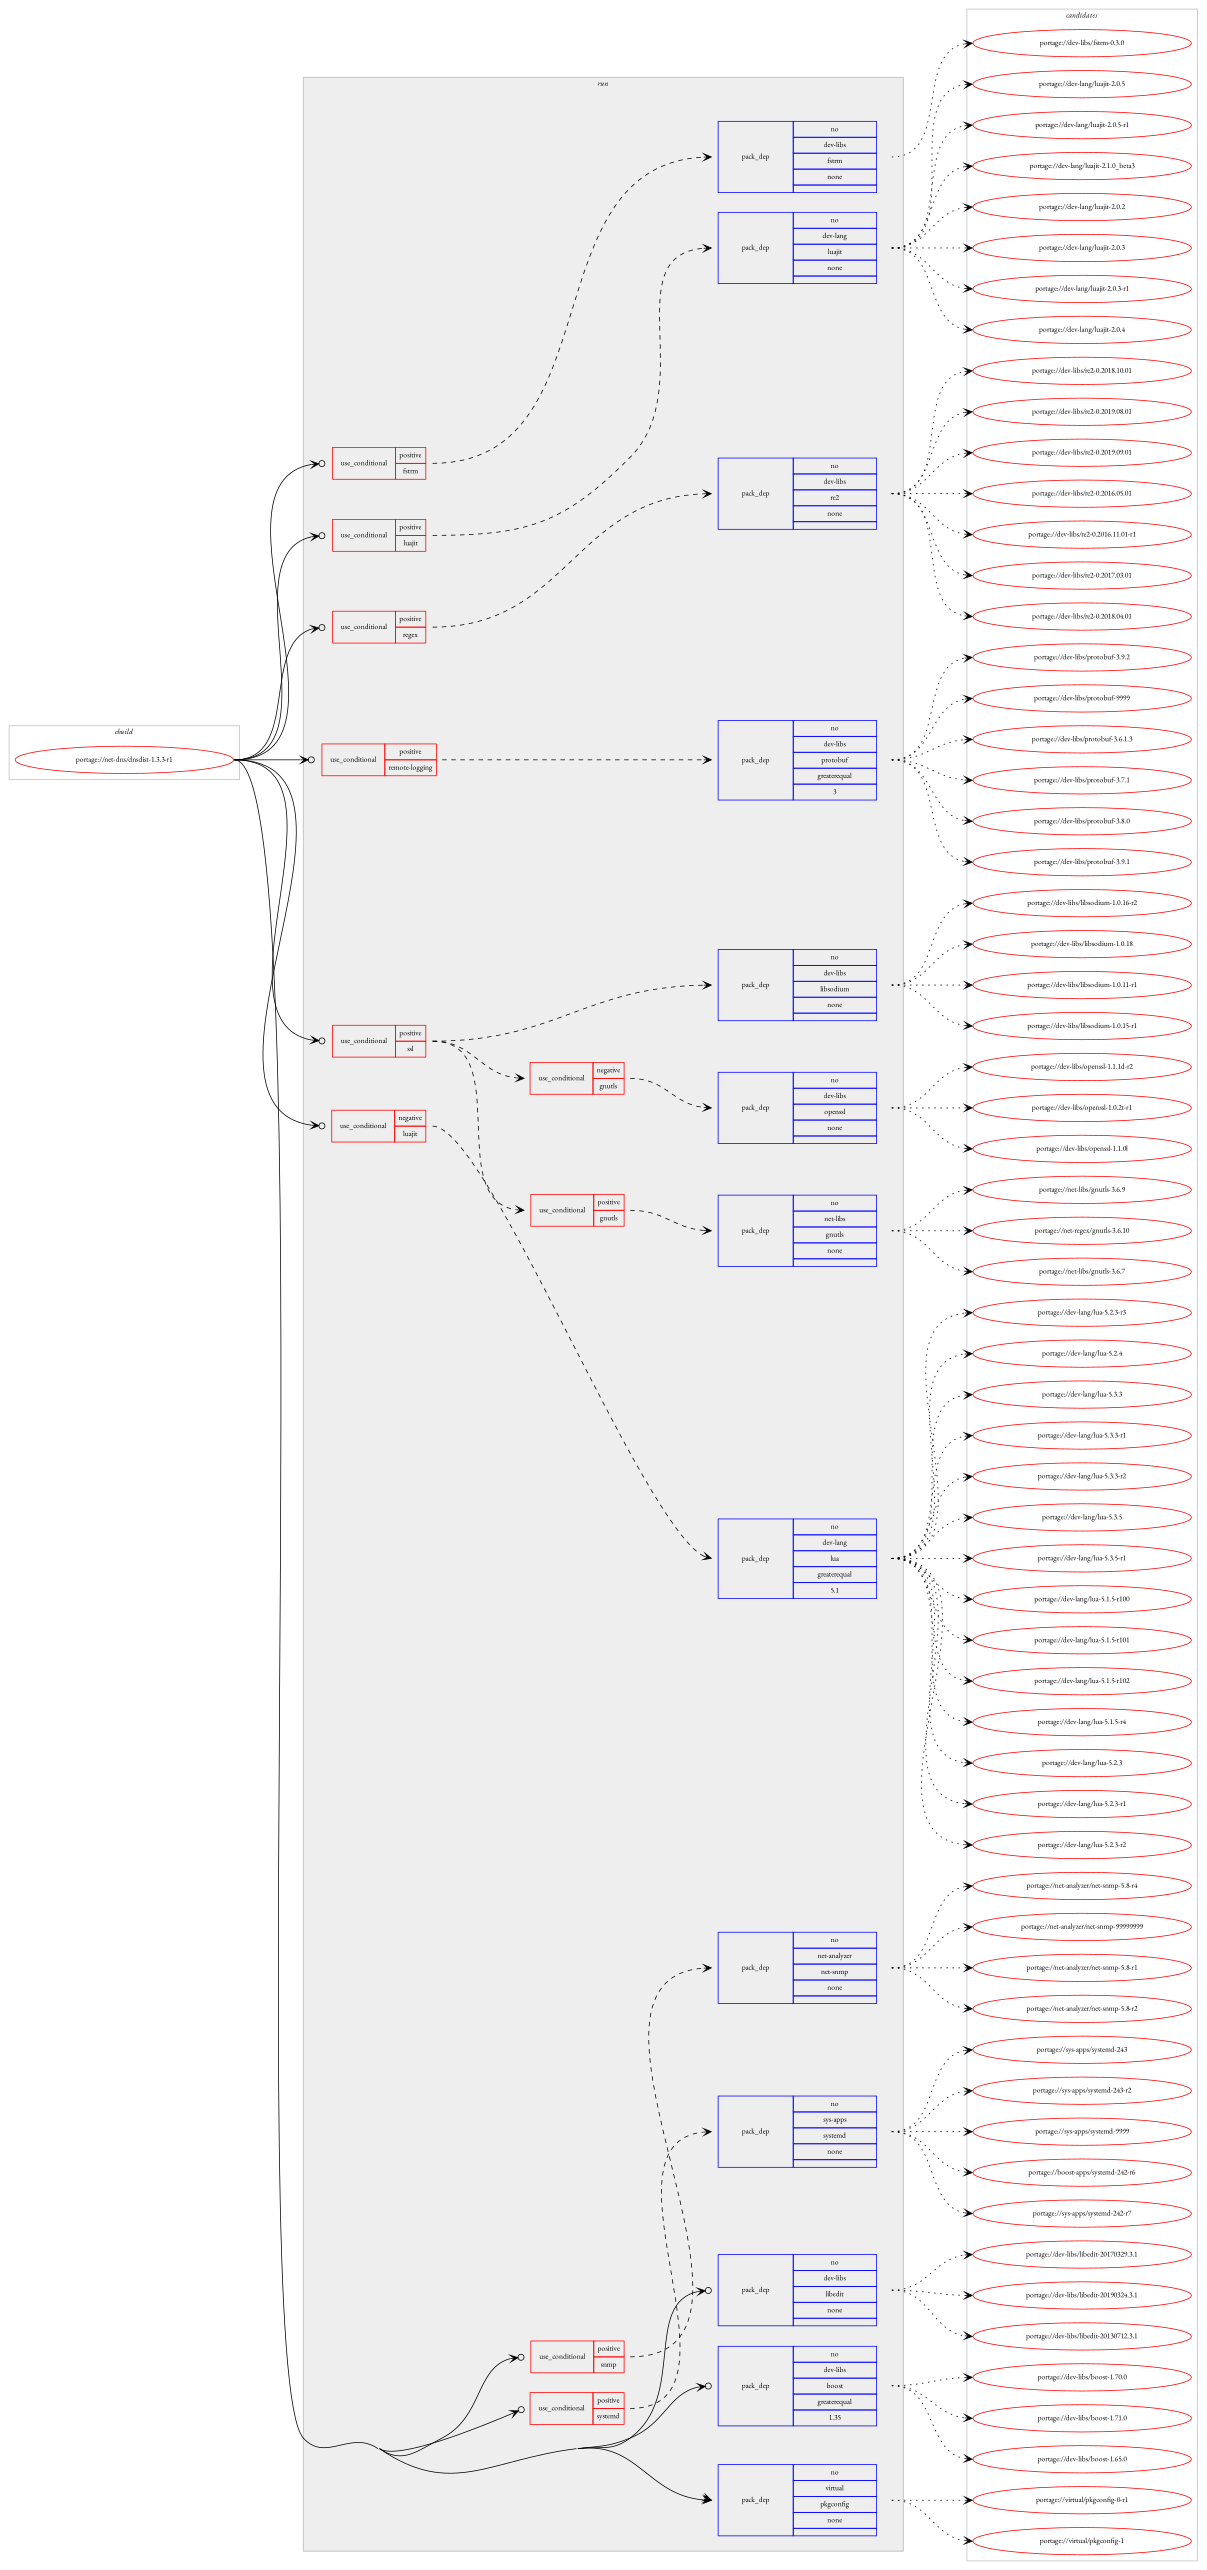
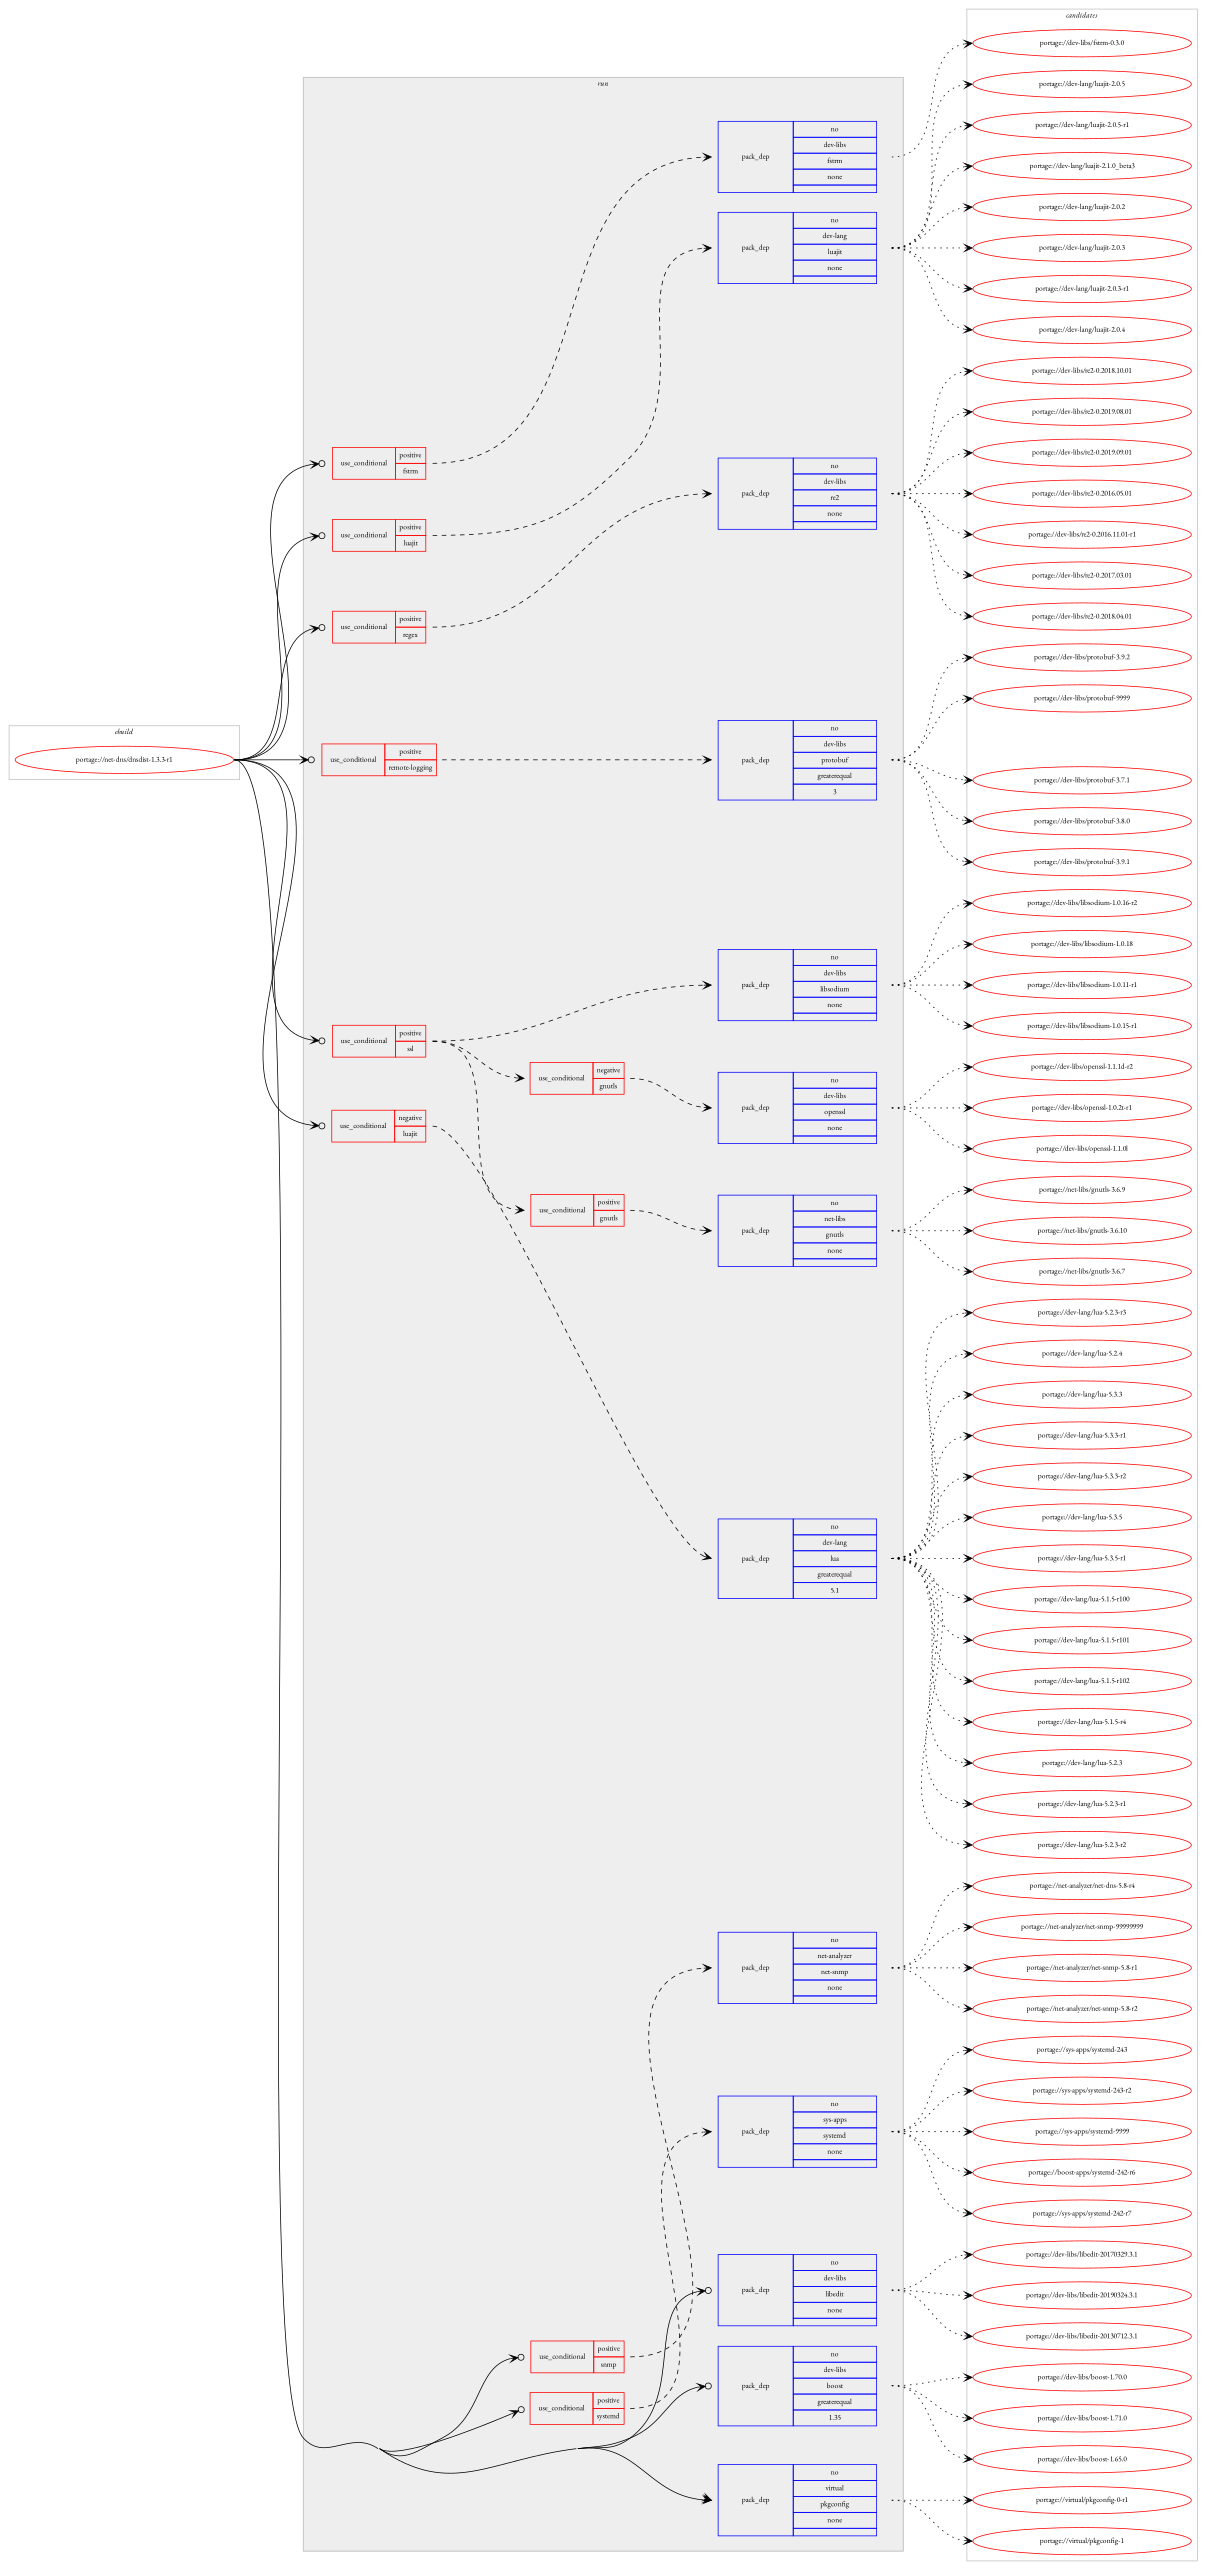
node "portage://dev-libs/protobuf-3.6.1.3": removed
node "portage://net-regex/gnutls-3.6.10": label "portage://net-regex/gnutls-3.6.10" -> "portage://net-libs/gnutls-3.6.10"
node "portage://net-analyzer/net-snmp-5.8-r4": label "portage://net-analyzer/net-snmp-5.8-r4" -> "portage://net-analyzer/net-dns-5.8-r4"
